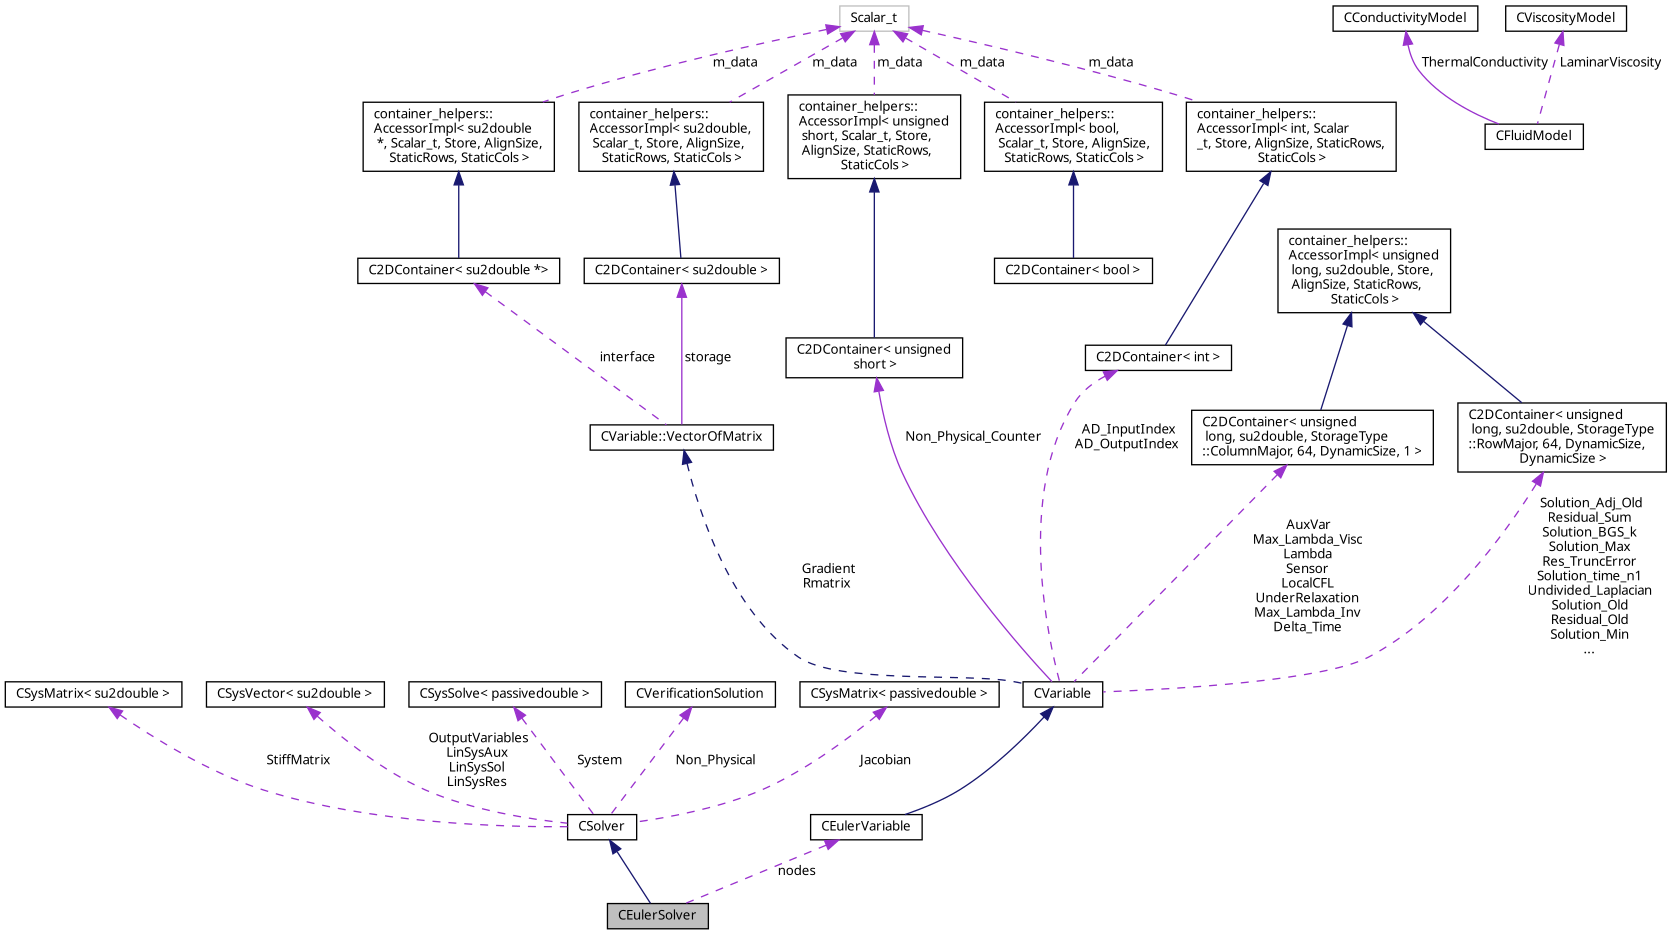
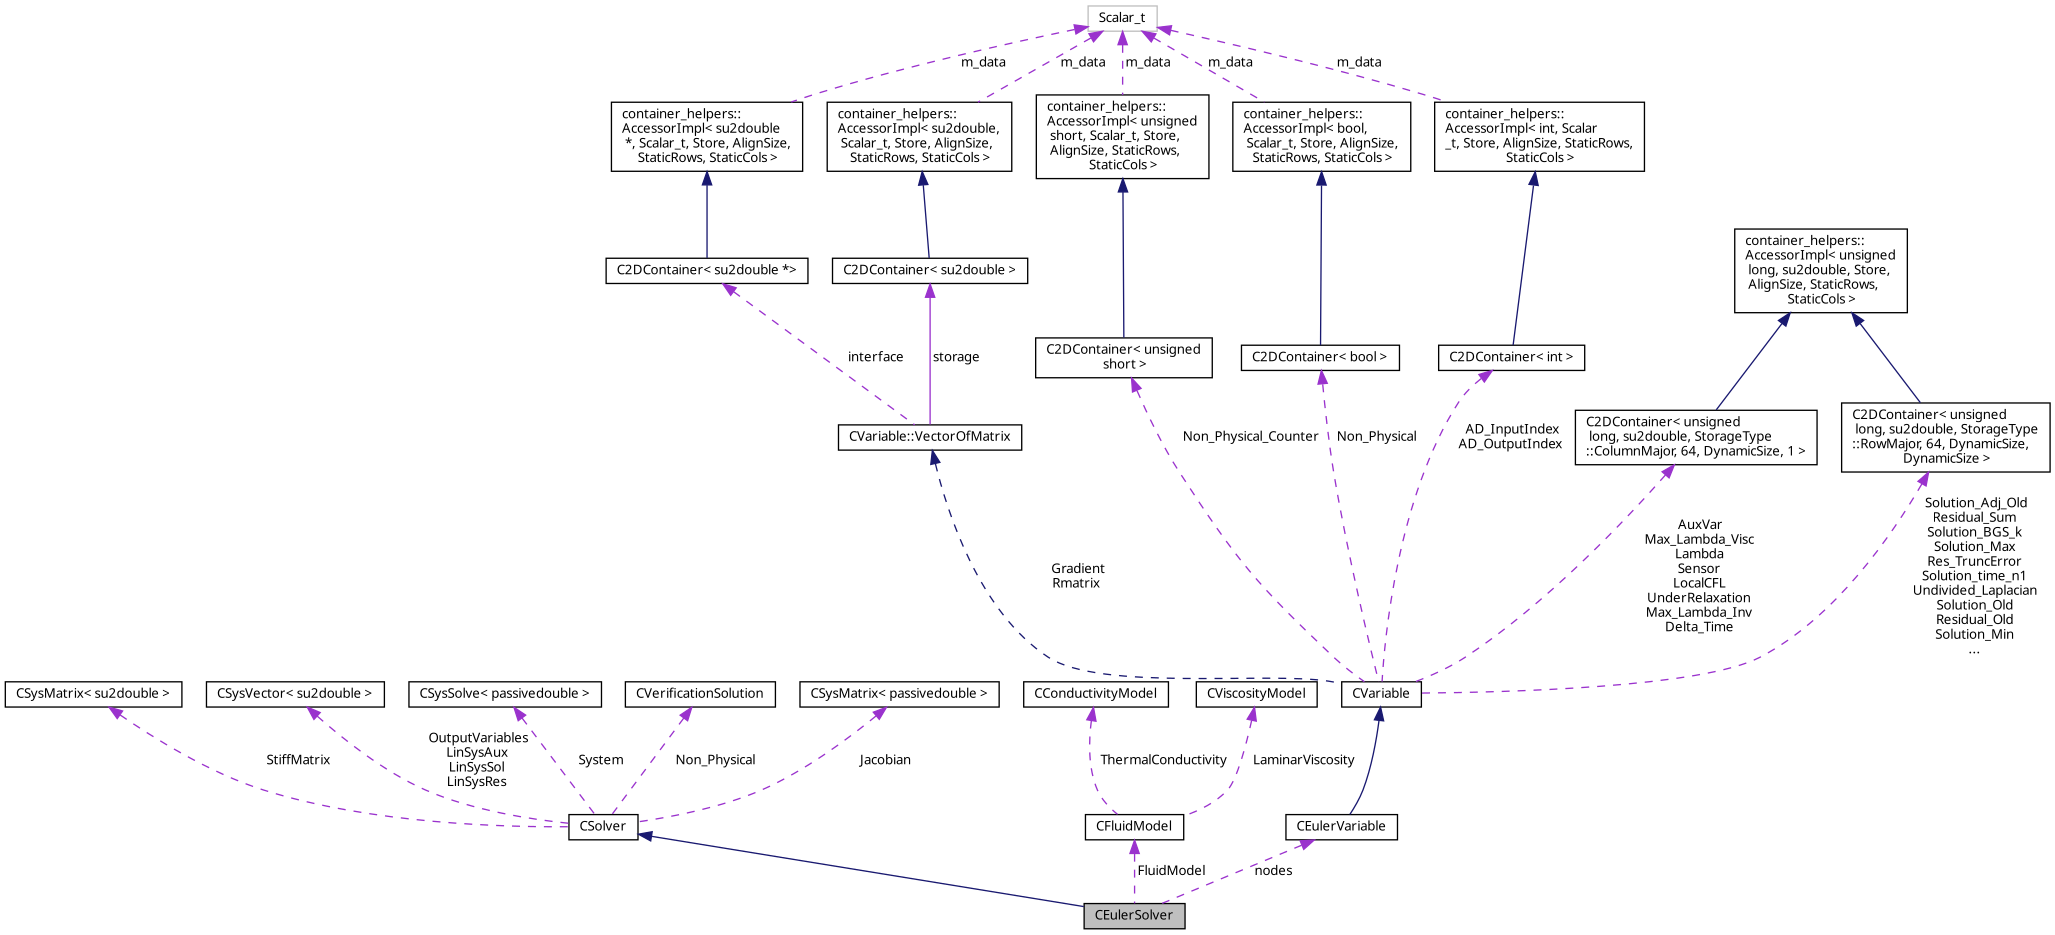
edge "CFluidModel" -> "CConductivityModel": style solid -> dashed
edge "CVariable" -> "C2DContainer< bool >": added, label "Non_Physical"
edge "CVariable" -> "C2DContainer< unsigned short >": style solid -> dashed
edge "CEulerSolver" -> "CFluidModel": added, label "FluidModel"
